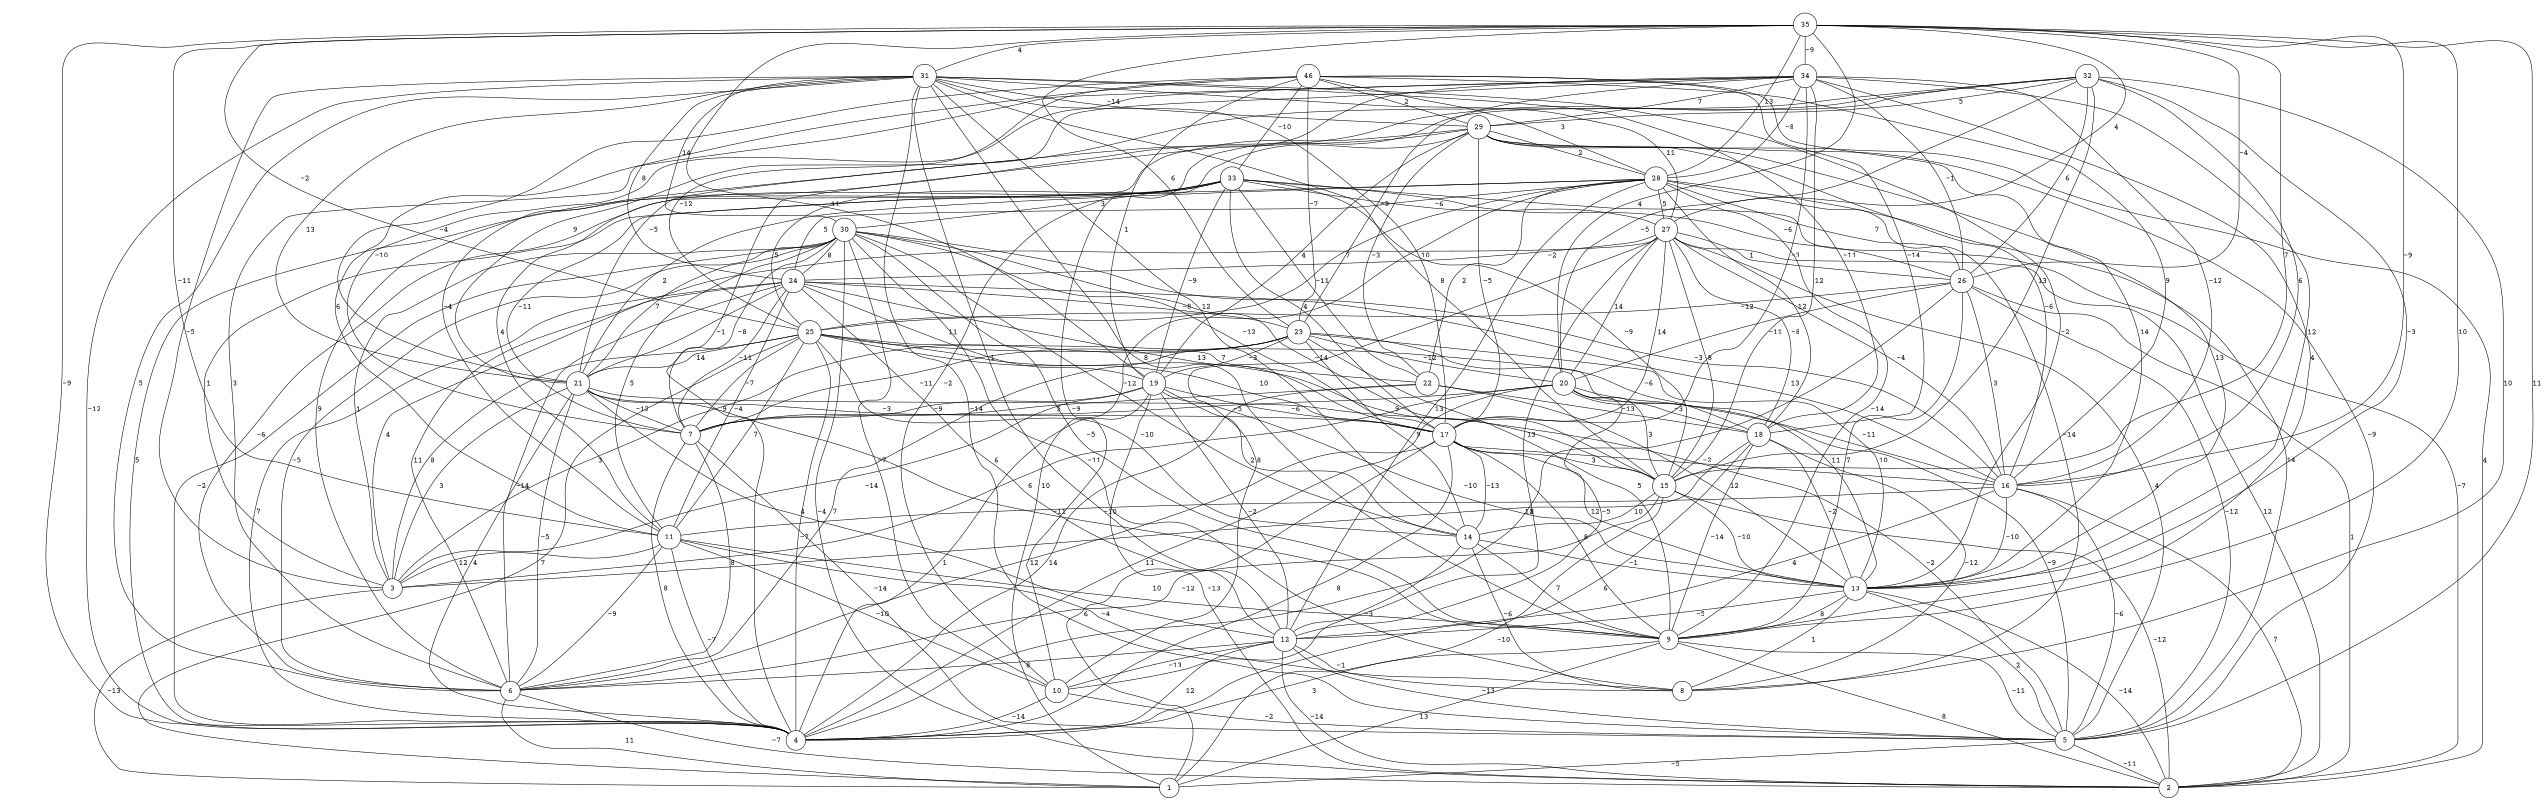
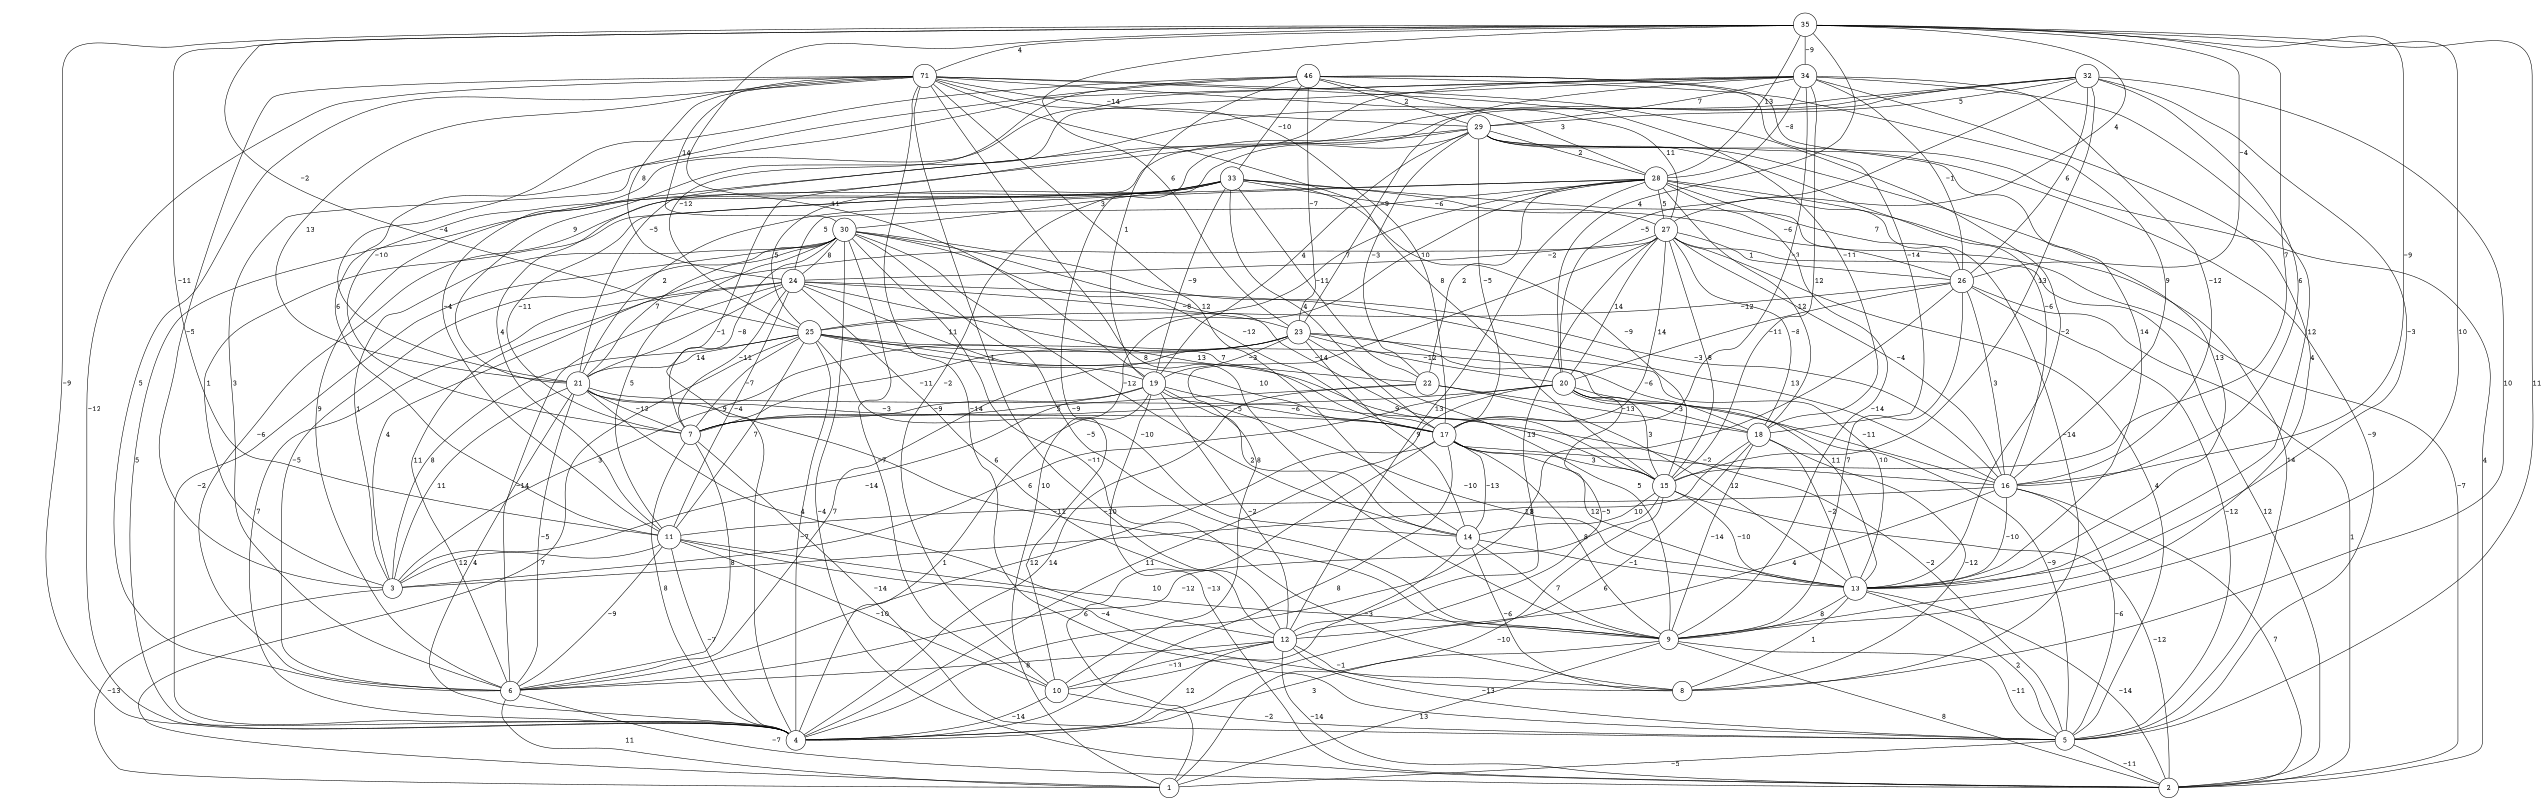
node "31": label "31" -> "71"
edge "21" -- "3": label "3" -> "11"
edge "13" -- "12": removed, label "-5"
